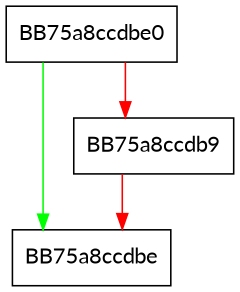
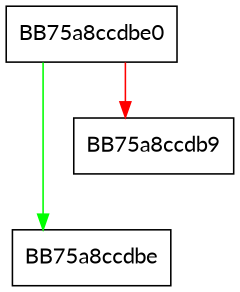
edge "BB75a8ccdb9" -> "BB75a8ccdbe": removed
